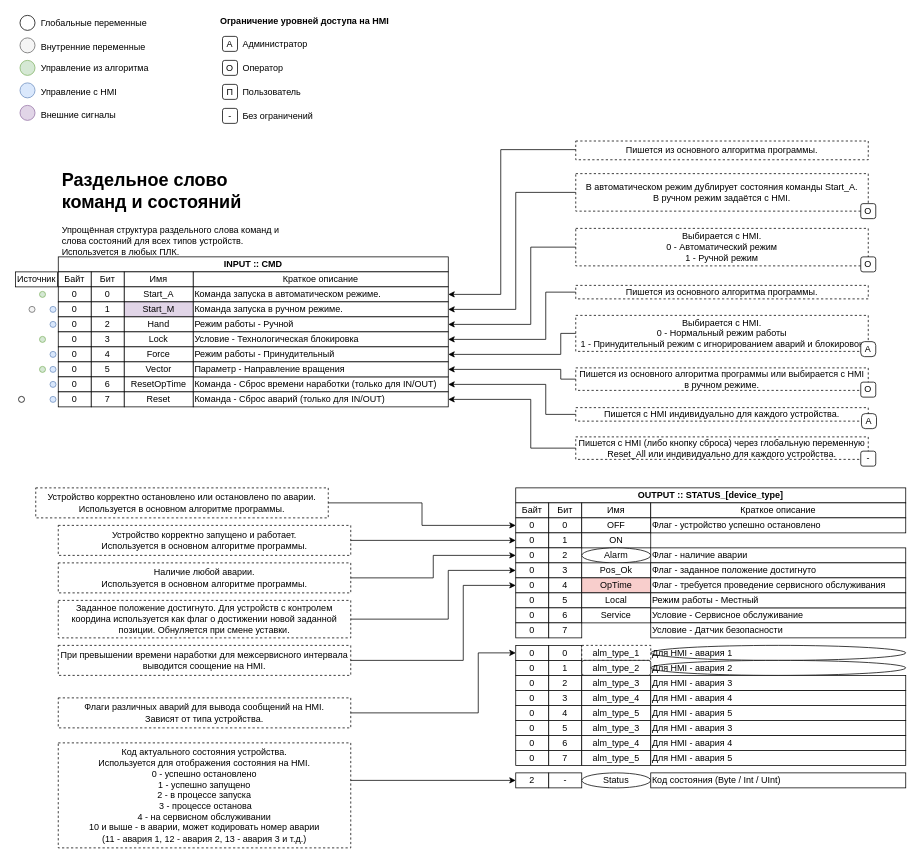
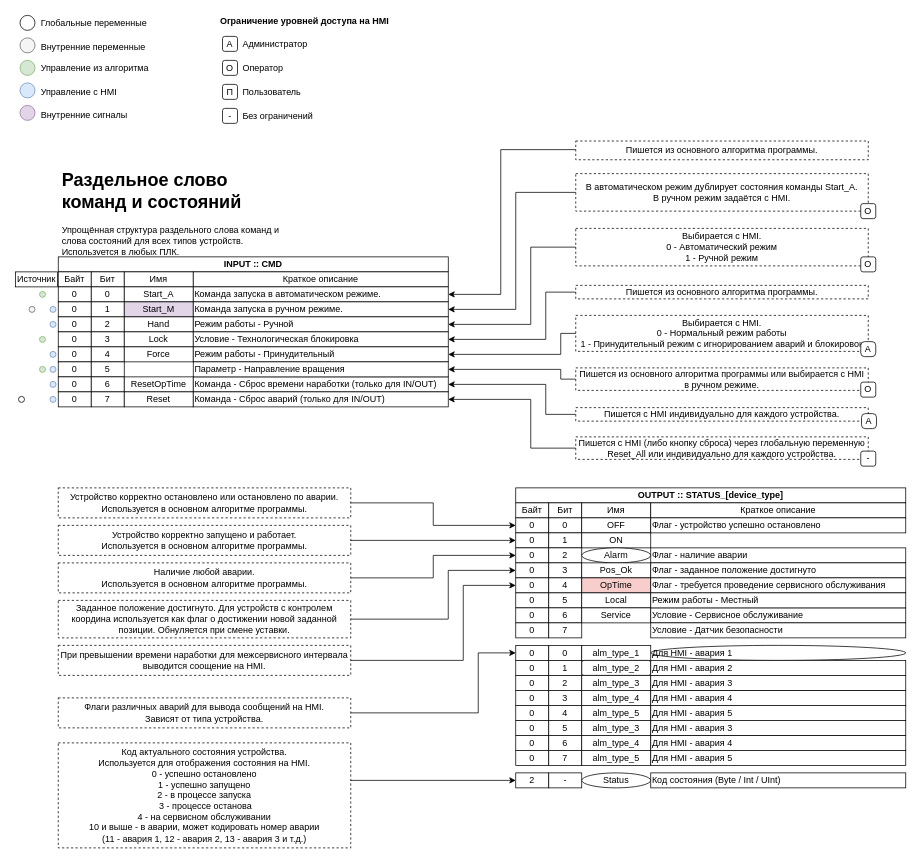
node "Внешние сигналы": label "Внешние сигналы" -> "Внутренние сигналы"
node "Vector": removed
node "Устройство корректно остановлено или остановлено по аварии. Используется в основном алгоритме программы.": moved (182, 503) -> (204, 503)
node "alm_type_1": style dashed -> solid
node "Для HMI - авария 2": shape ellipse -> rectangle
